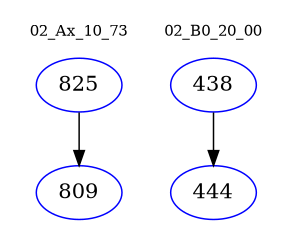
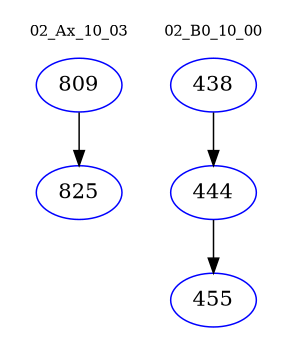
cluster "02_Ax_10_73": label "02_Ax_10_73" -> "02_Ax_10_03"
cluster "02_B0_20_00": label "02_B0_20_00" -> "02_B0_10_00"
edge "825" -> "809": reversed
node "455": added
